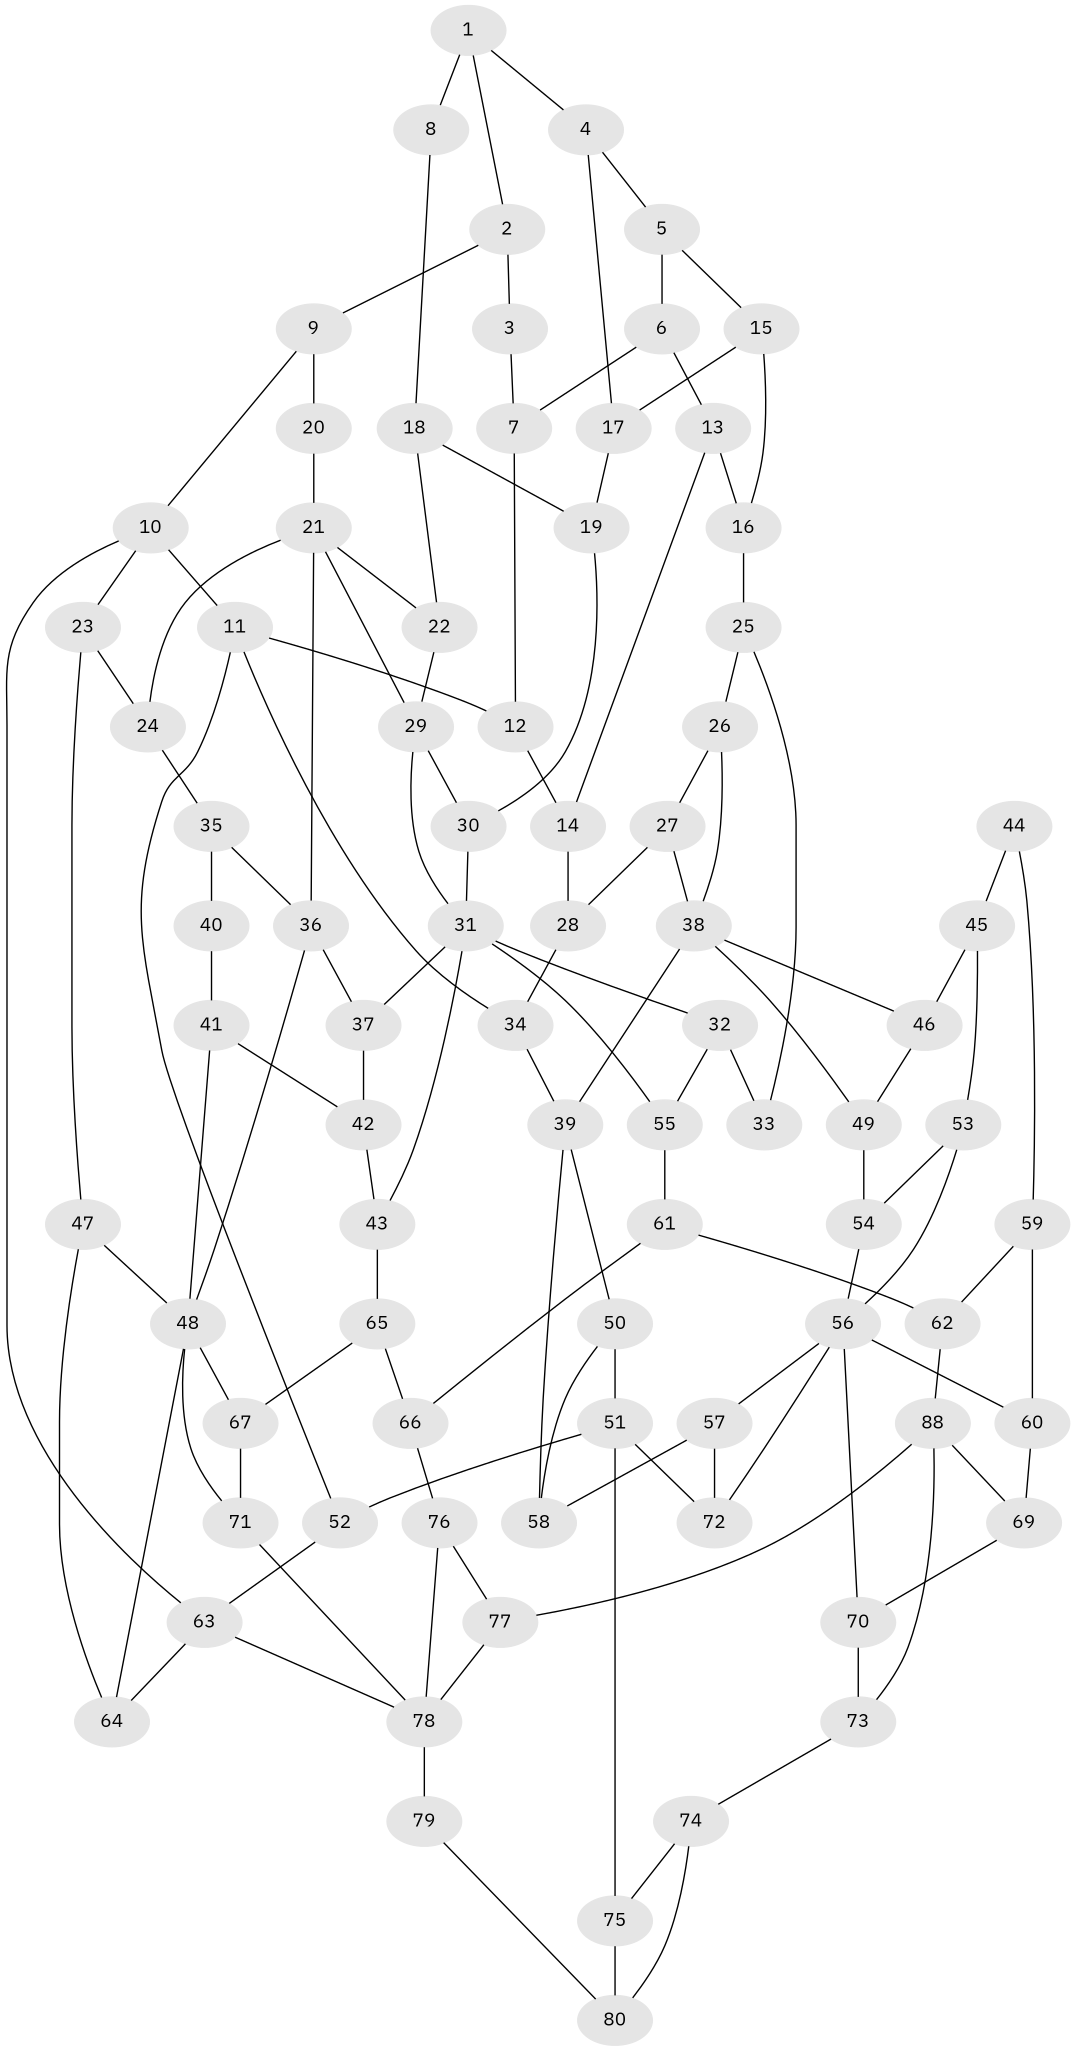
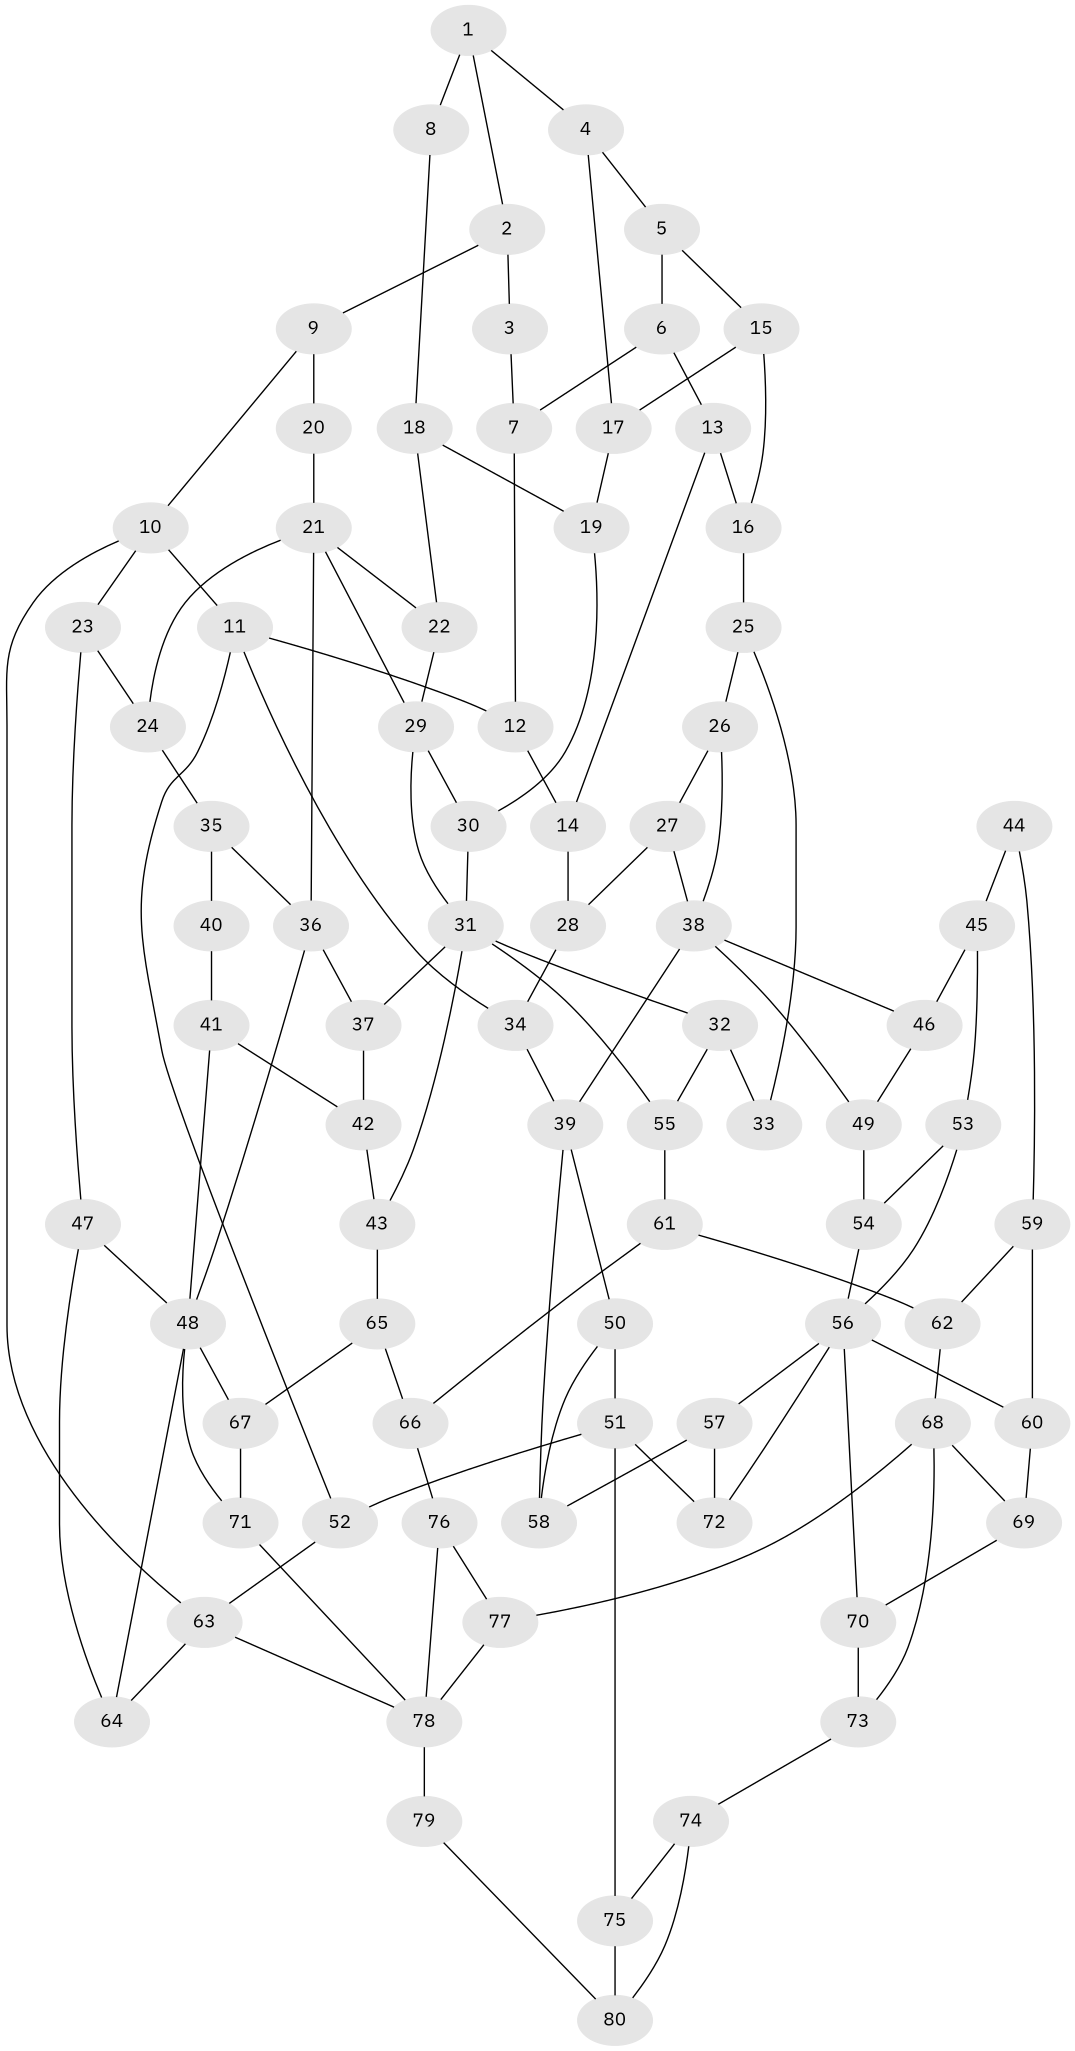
node "88": label "88" -> "68"
